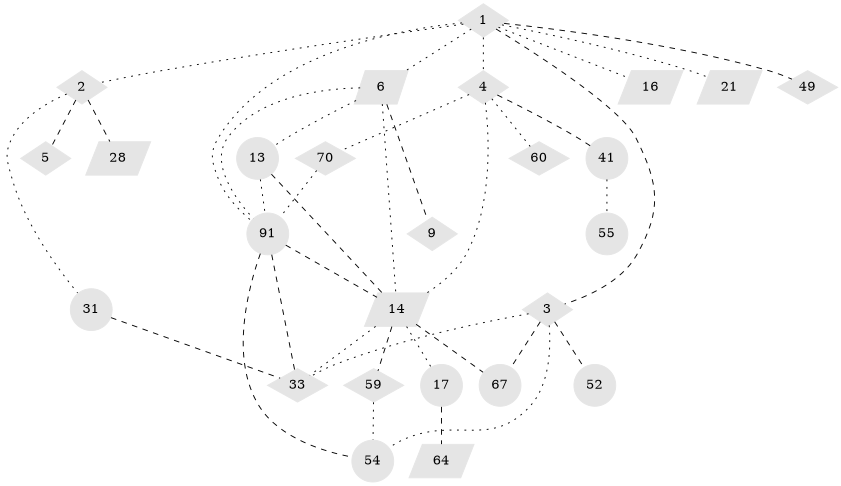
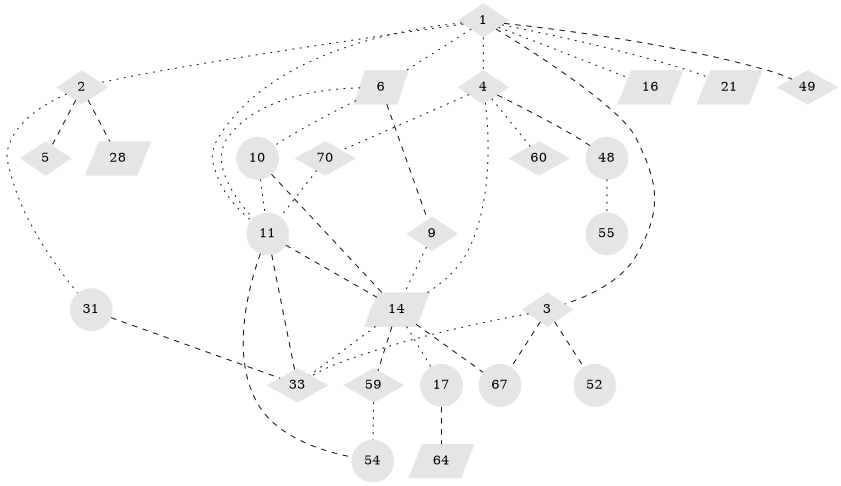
node "13": label "13" -> "10"
node "41": label "41" -> "48"
edge "6" -- "14": now "9" -- "14"
node "91": label "91" -> "11"
edge "3" -- "54": removed
